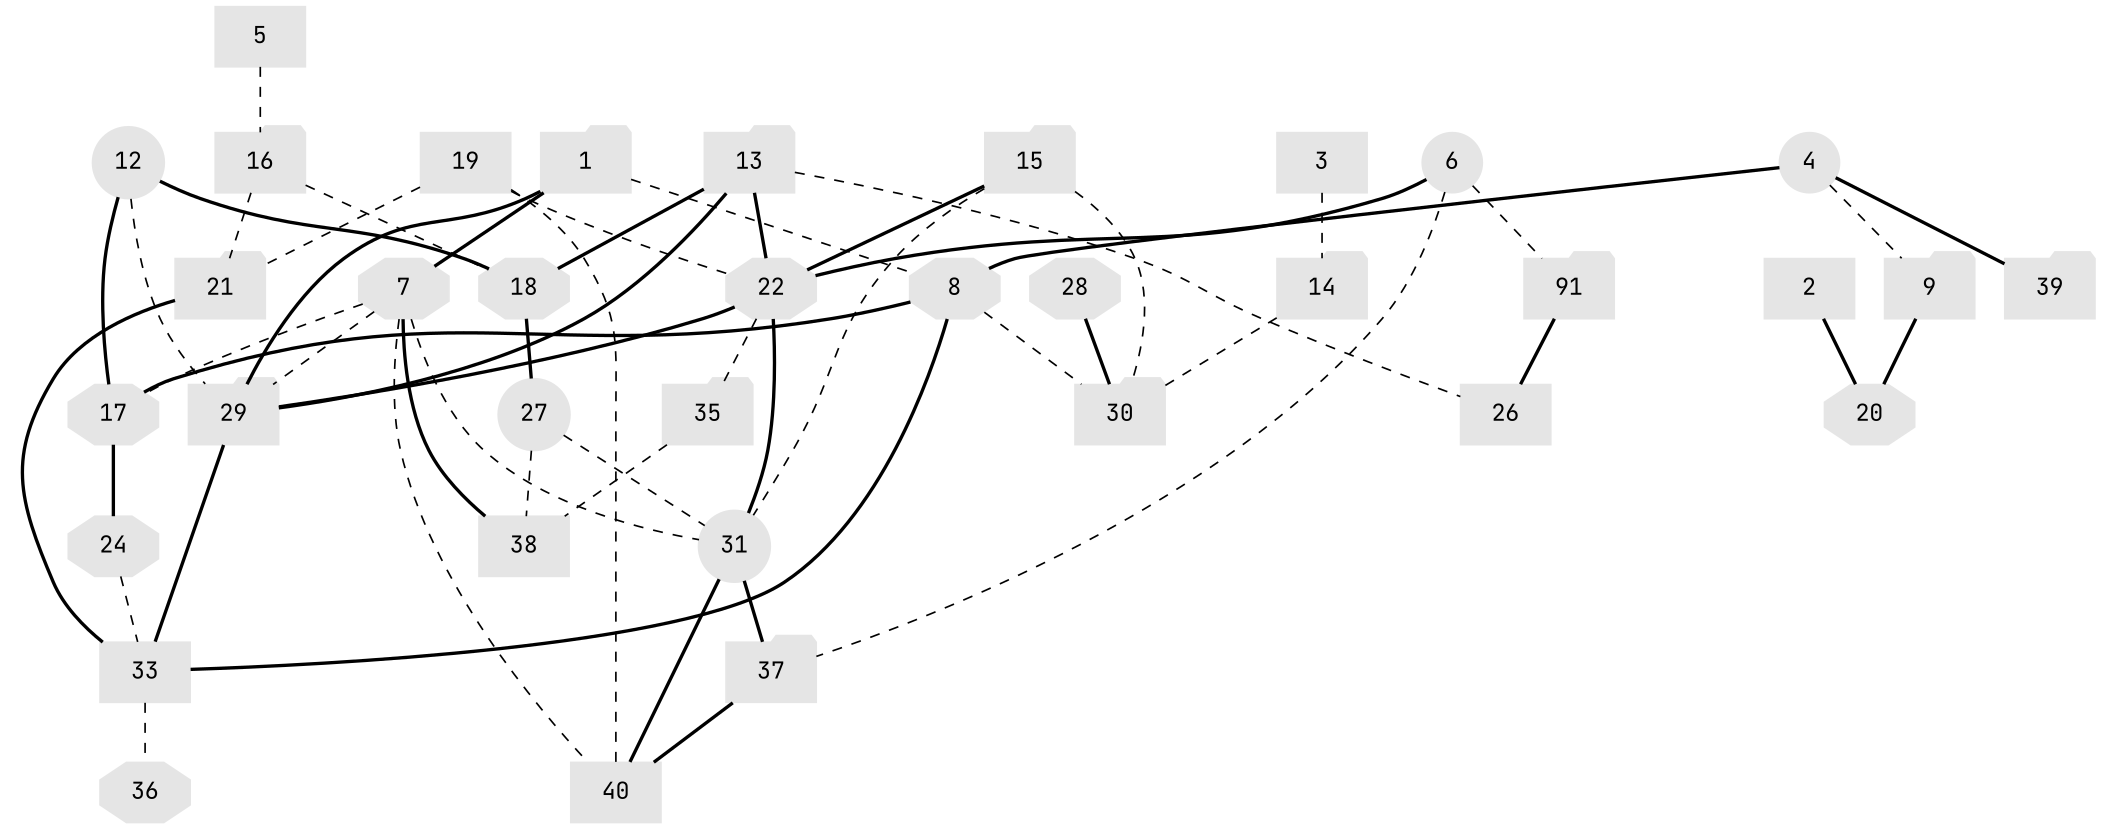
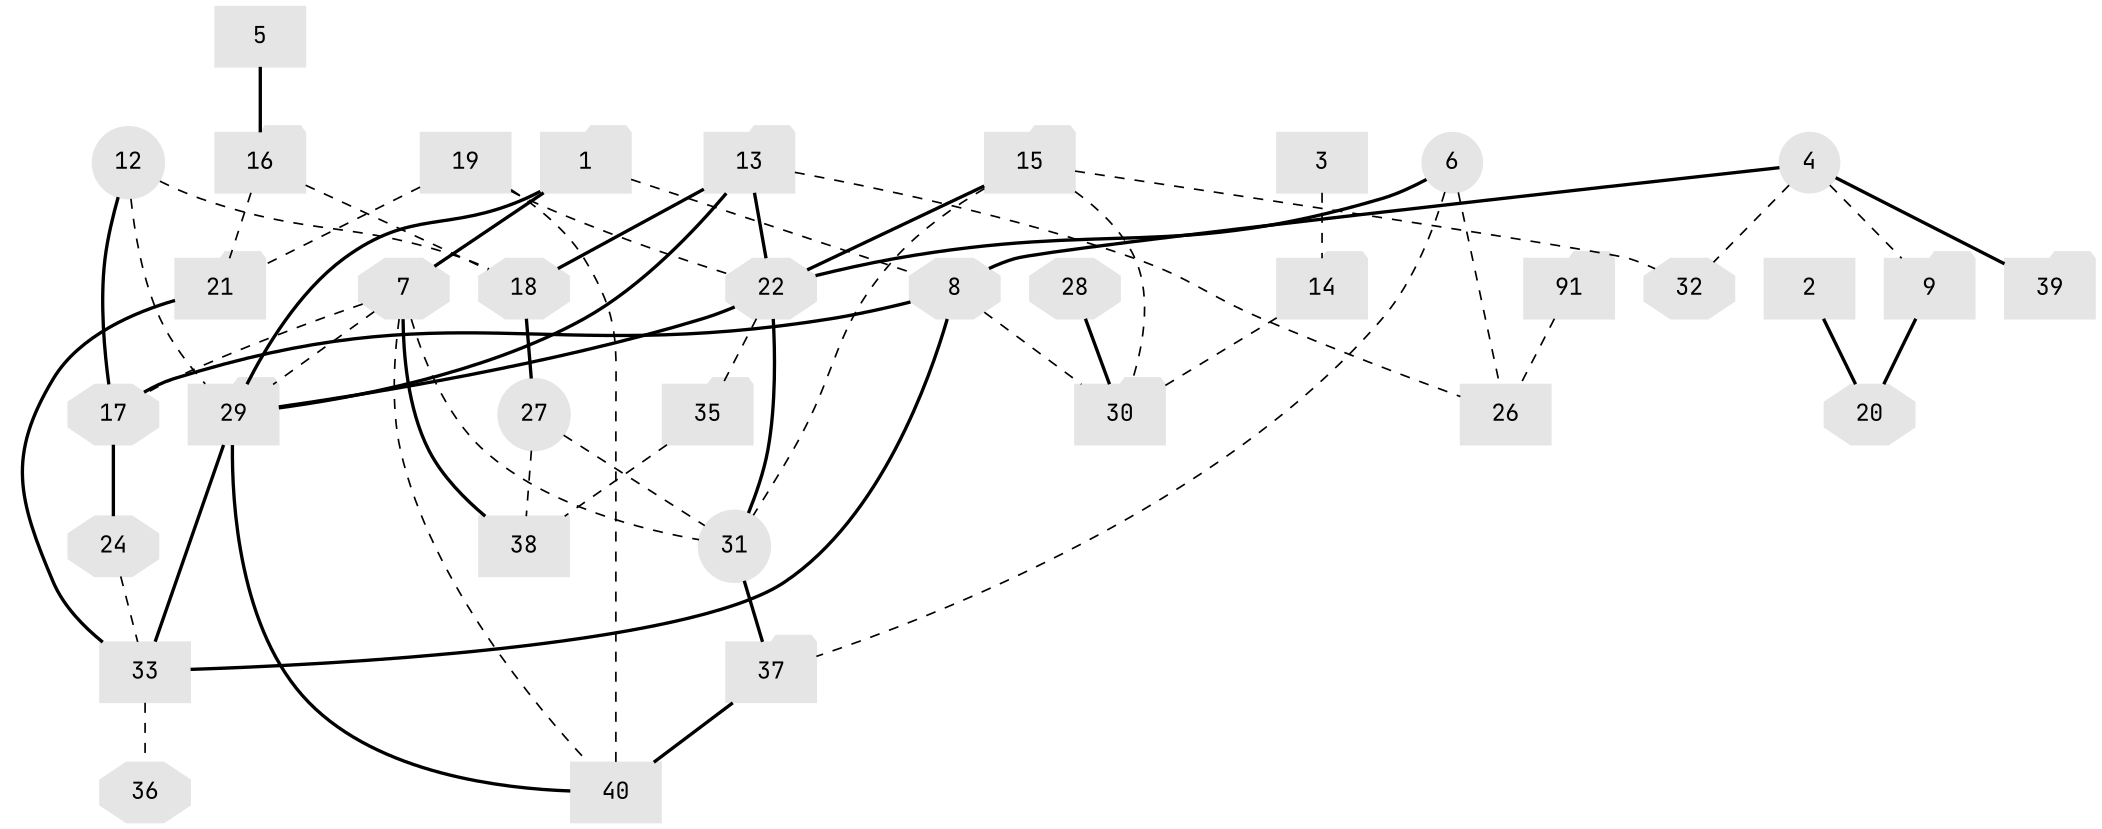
edge "5" -- "16": style dashed -> bold
edge "6" -- "91": now "6" -- "26"
edge "12" -- "18": style bold -> dashed
node "32": added
edge "91" -- "26": style bold -> dashed
edge "31" -- "40": now "29" -- "40"
